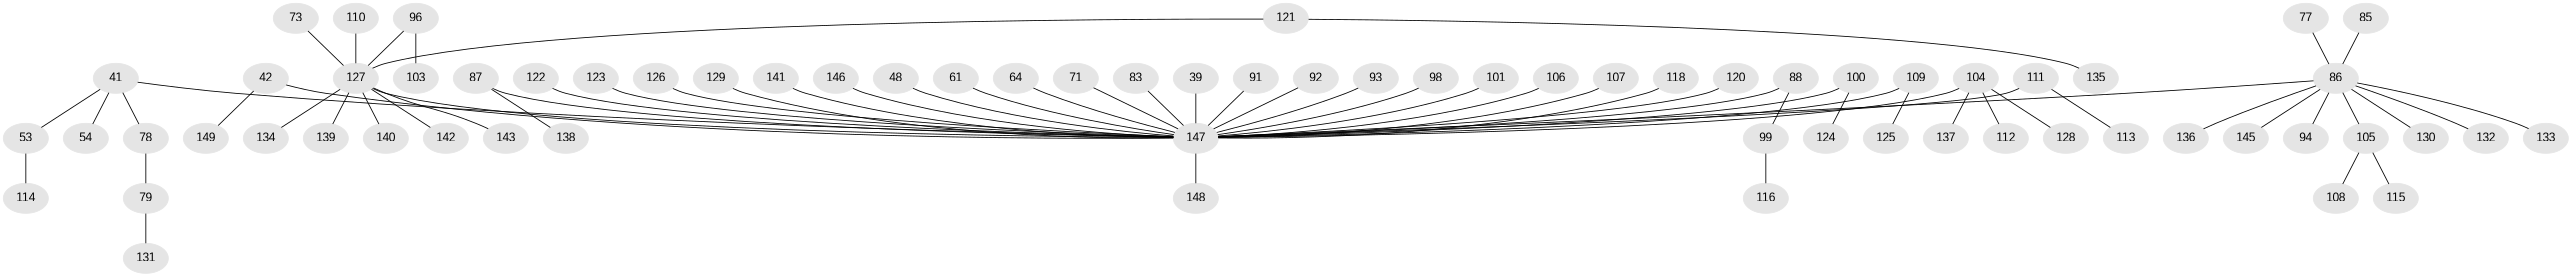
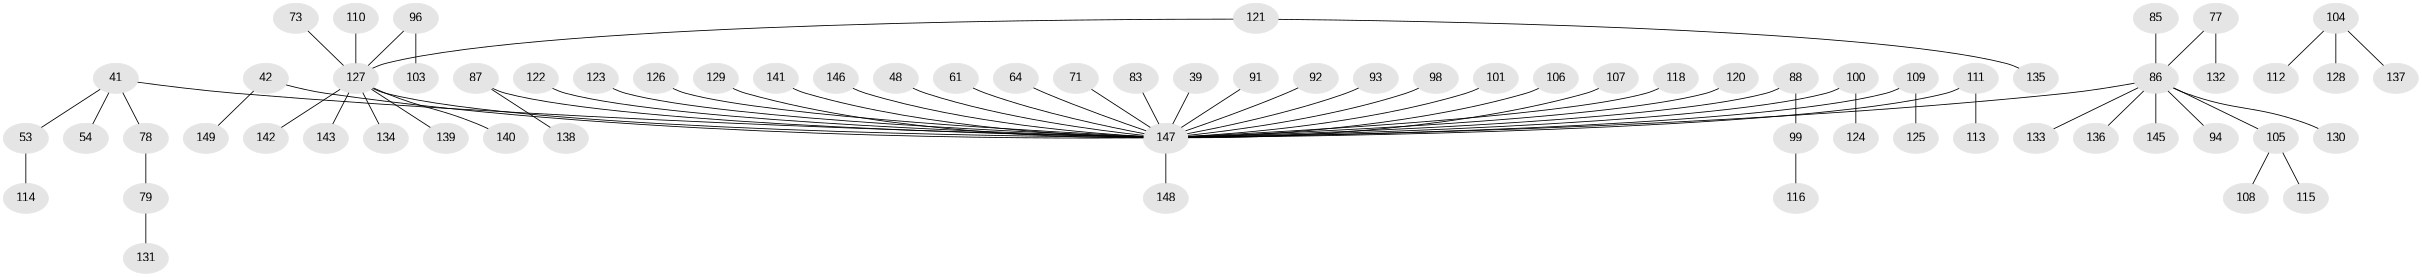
edge "86" -- "132": now "77" -- "132"
edge "104" -- "147": removed
